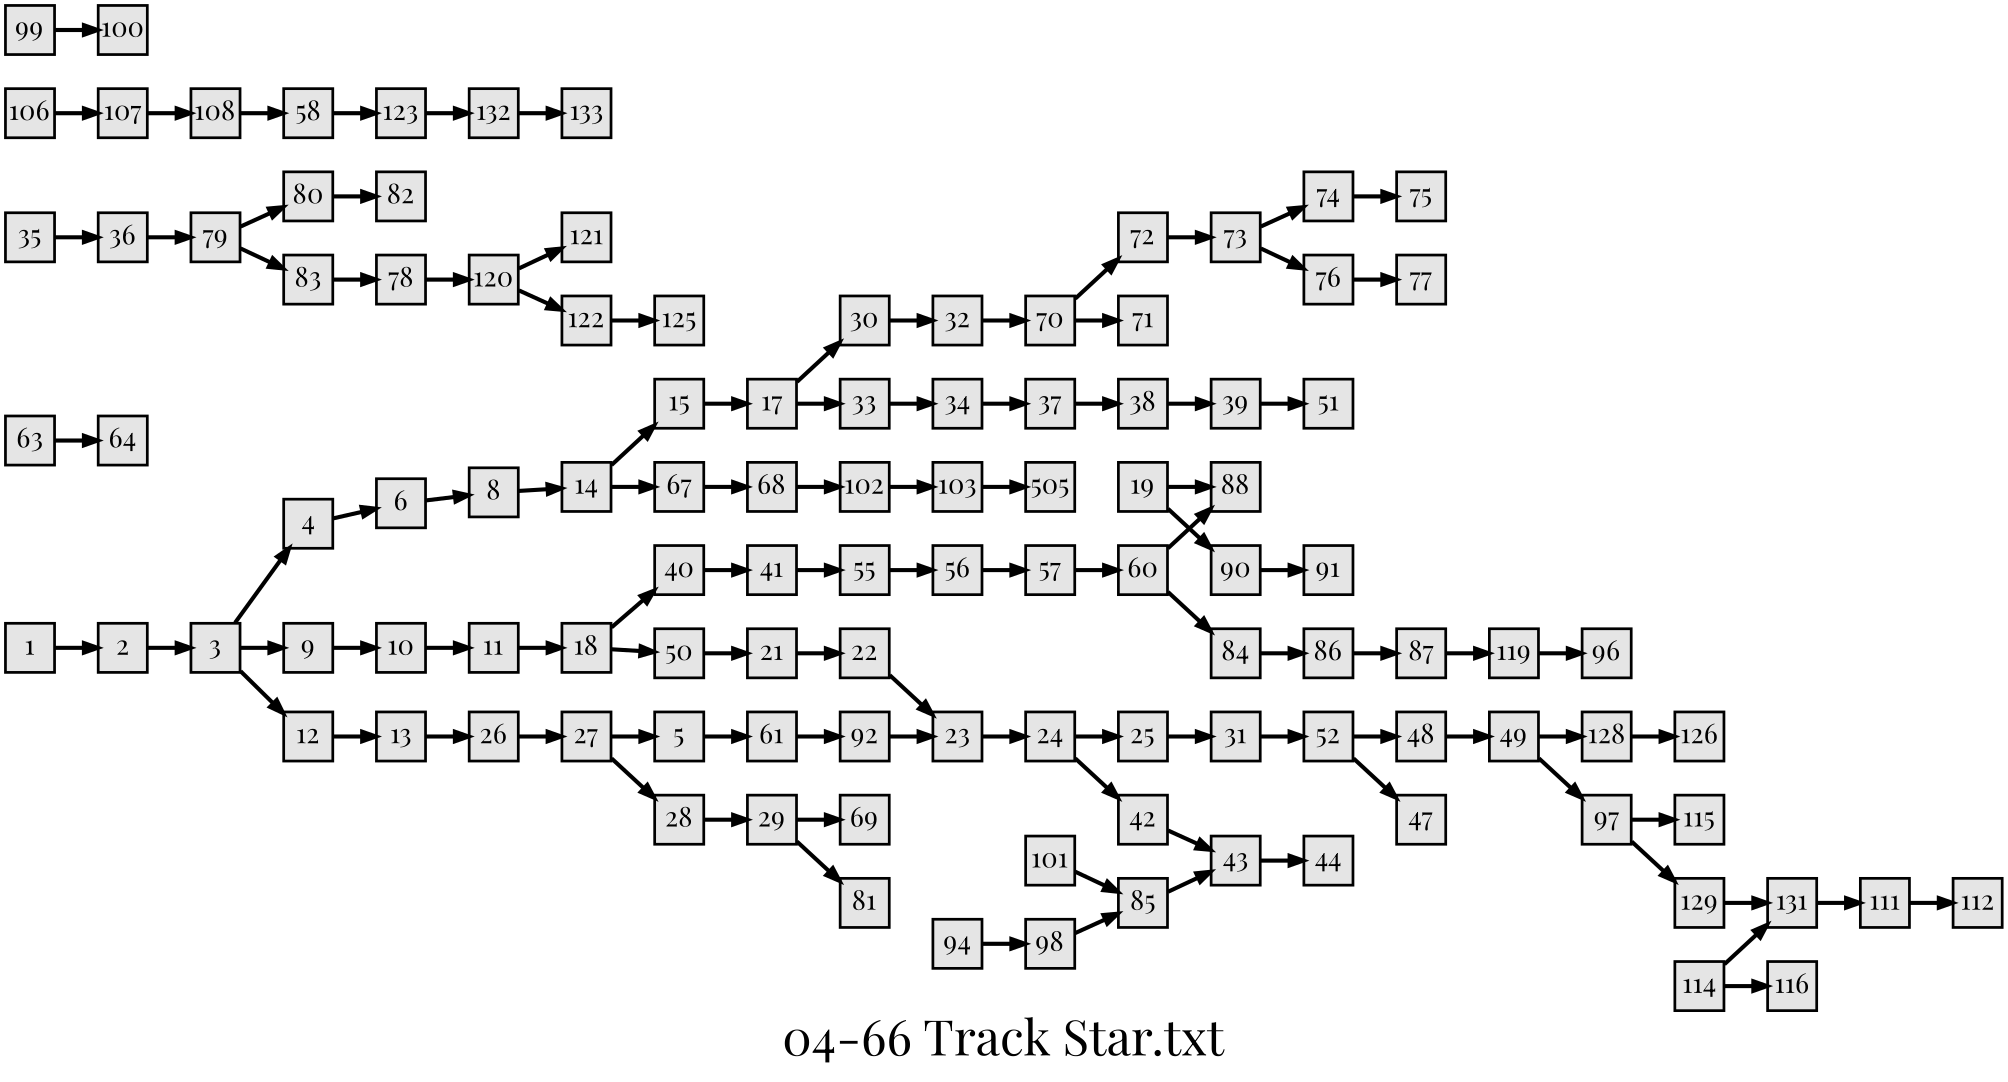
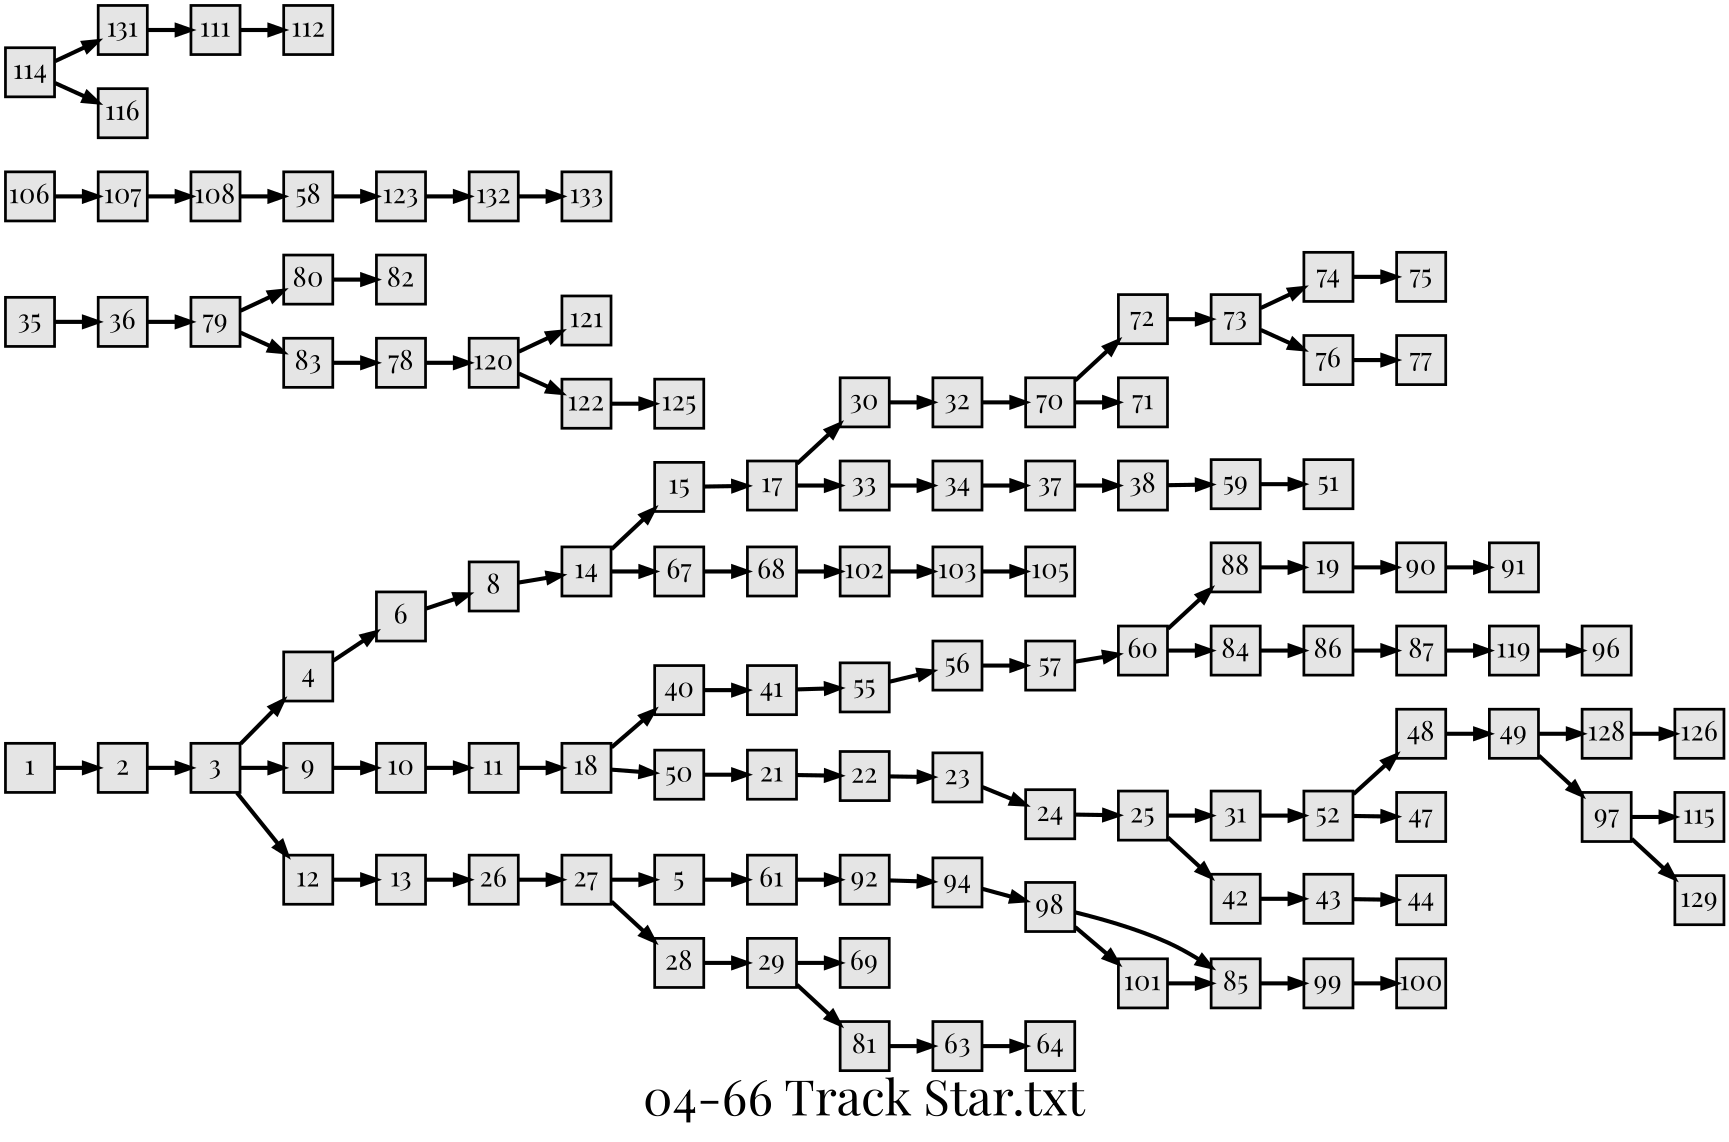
node "39": label "39" -> "59"
node "505": label "505" -> "105"
edge "19" -> "88": reversed
edge "92" -> "23": now "92" -> "94"
edge "24" -> "42": now "25" -> "42"
edge "85" -> "43": now "85" -> "99"
edge "129" -> "131": removed
edge "98" -> "101": added
edge "81" -> "63": added
